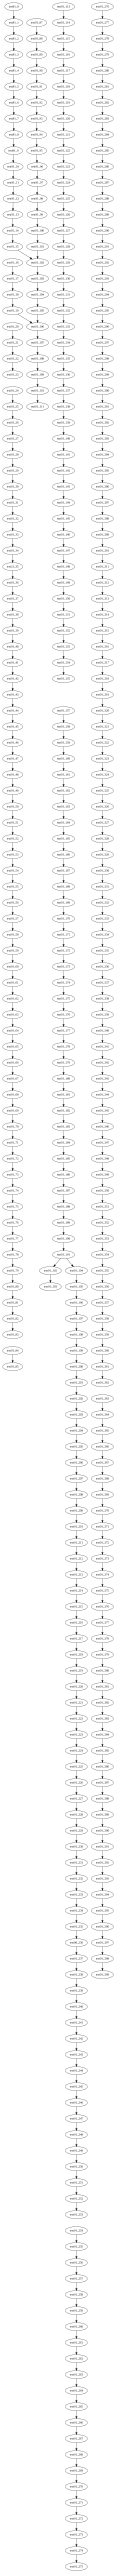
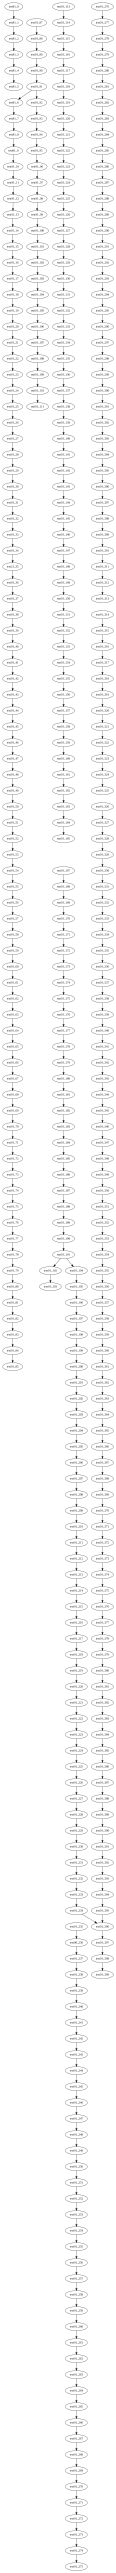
edge "test91_5" -> "test91_6": now "test91_91" -> "test91_6"
edge "test91_15" -> "test91_102": now "test91_15" -> "test91_16"
edge "test91_19" -> "test91_106": now "test91_19" -> "test91_20"
edge "test91_23" -> "test91_24": added
edge "test91_313" -> "test91_314": removed
node "test91_156": added
edge "test91_325" -> "test91_326": removed
node "test91_166": removed
edge "test91_83" -> "test91_84": added
edge "test91_362" -> "test91_363": added
edge "test91_234" -> "test91_235": now "test91_234" -> "test91_396"
edge "test91_253" -> "test91_254": added
